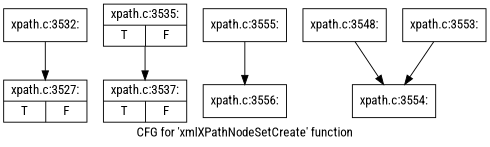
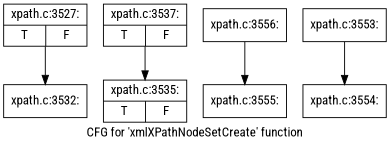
node "xpath.c:3548:": removed
edge "xpath.c:3532:" -> "xpath.c:3527:": reversed
edge "xpath.c:3535:" -> "xpath.c:3537:": reversed
edge "xpath.c:3555:" -> "xpath.c:3556:": reversed
